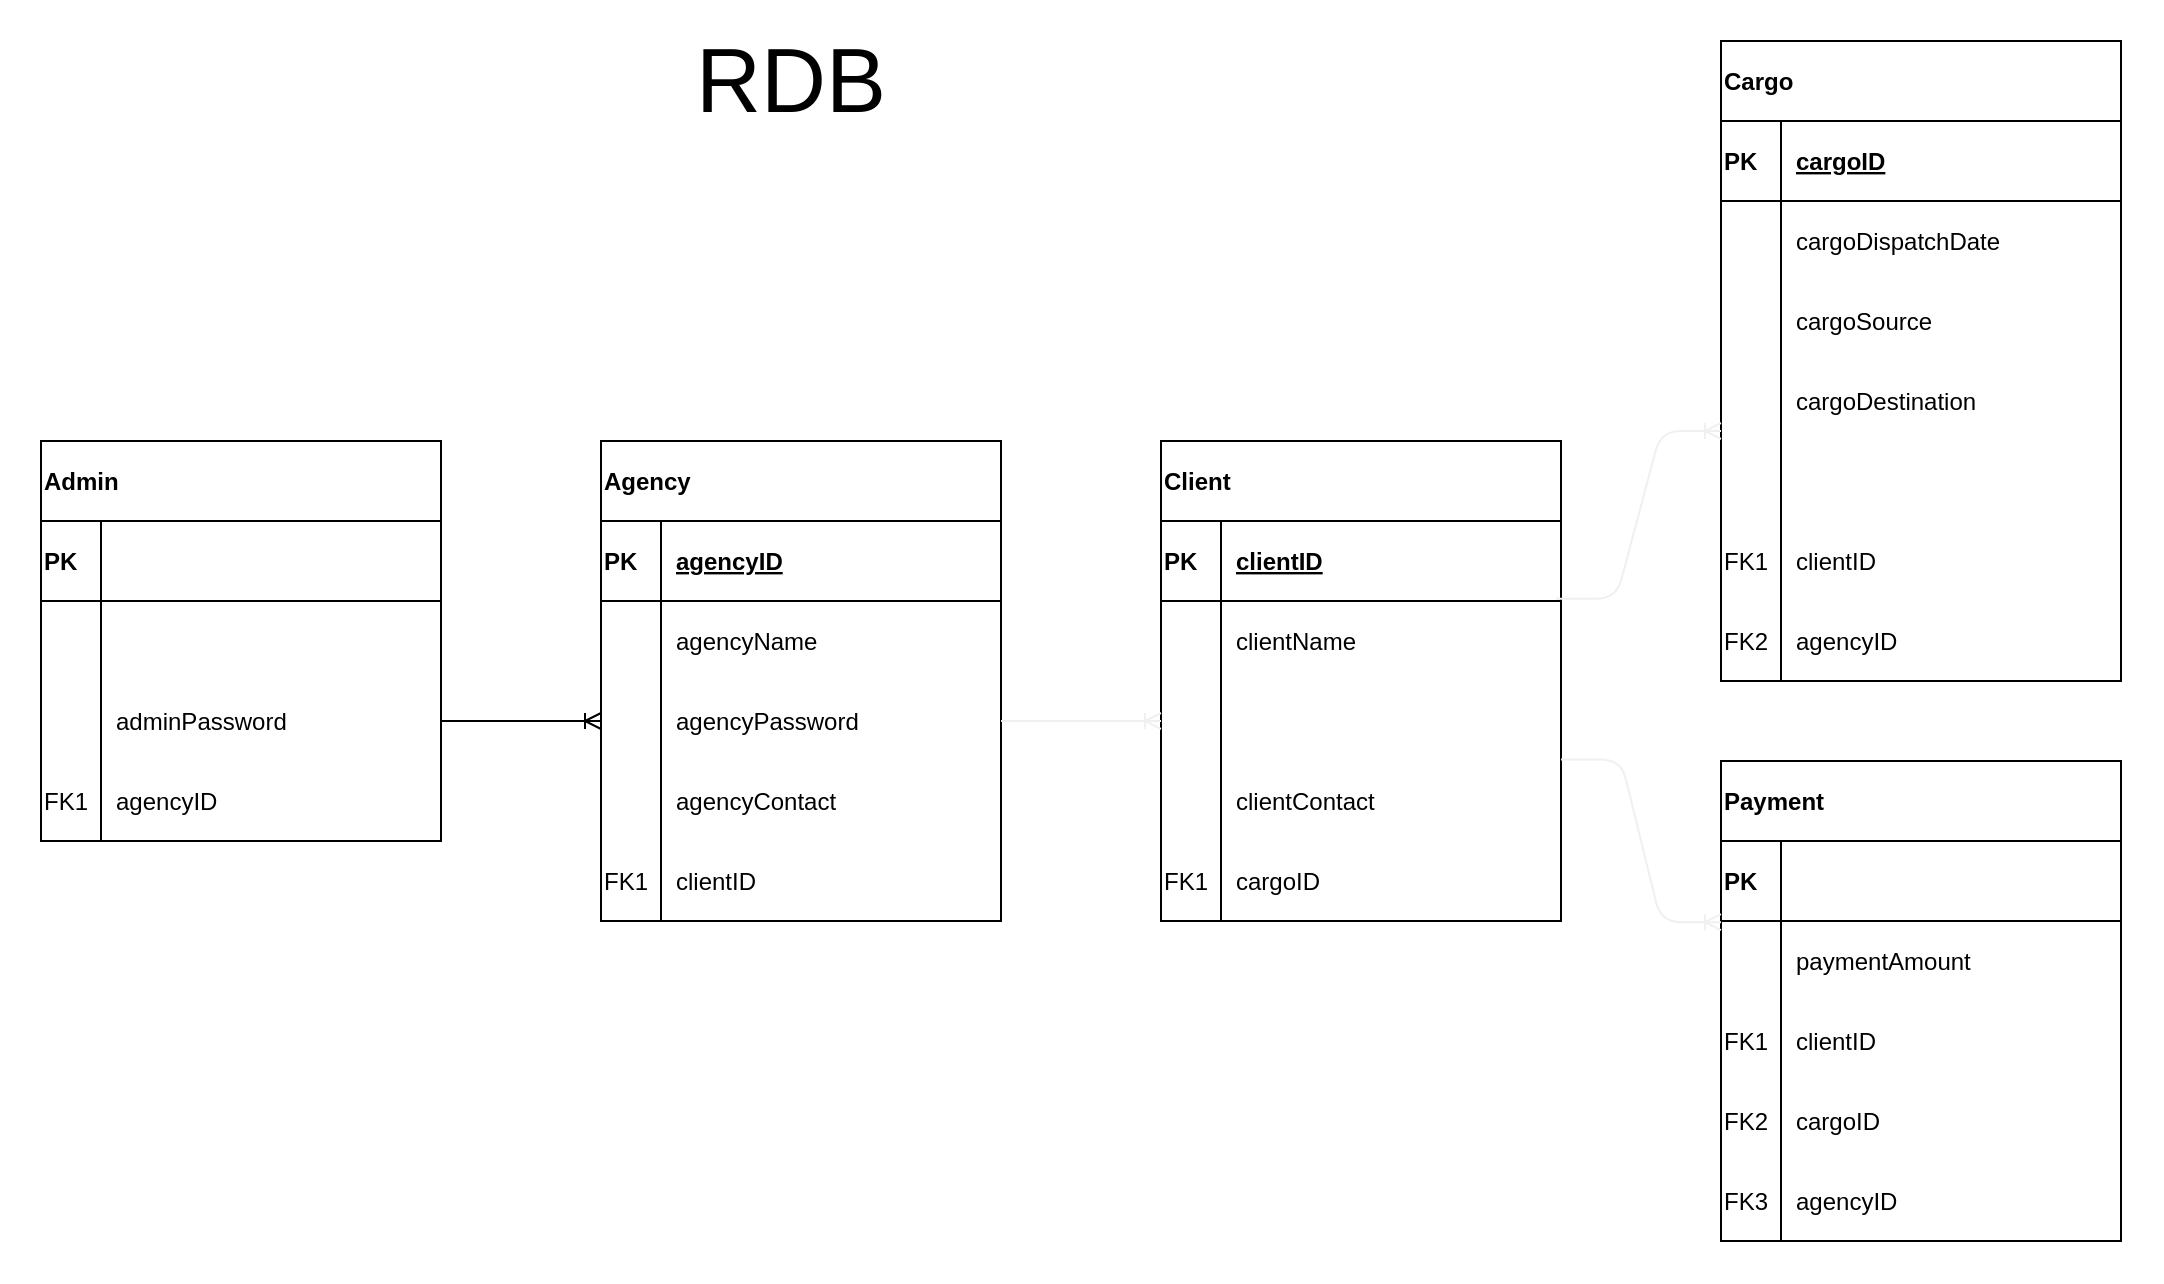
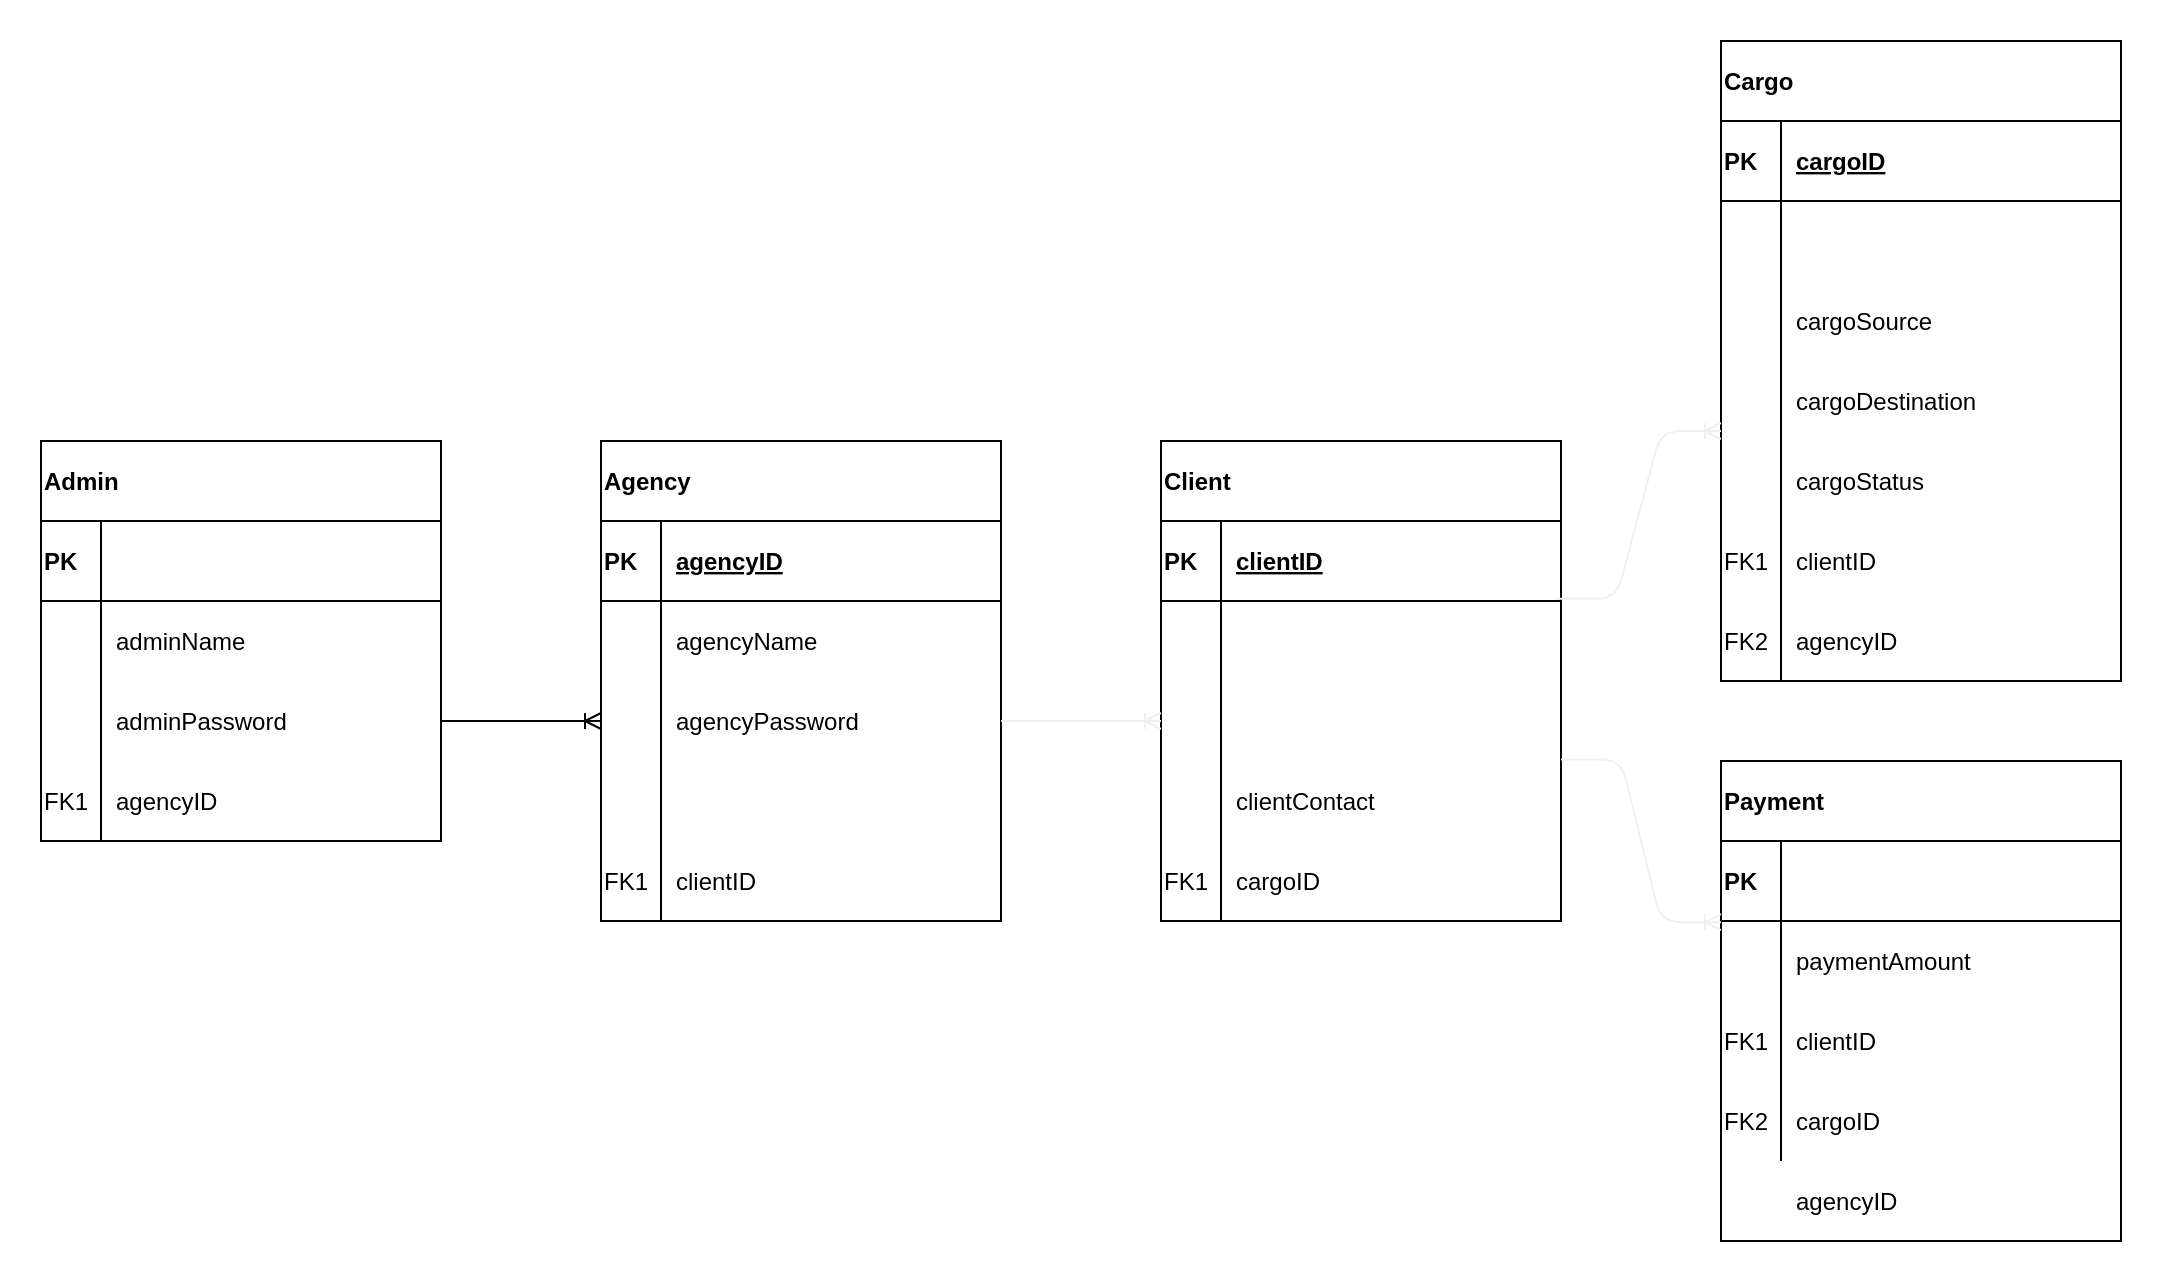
node "RDB": removed
node "cargoDispatchDate": removed
node "cargoStatus": added
node "adminName": added
node "clientName": removed
node "agencyContact": removed
node "FK3": removed
